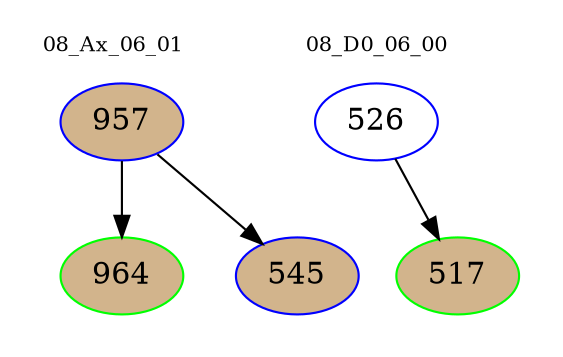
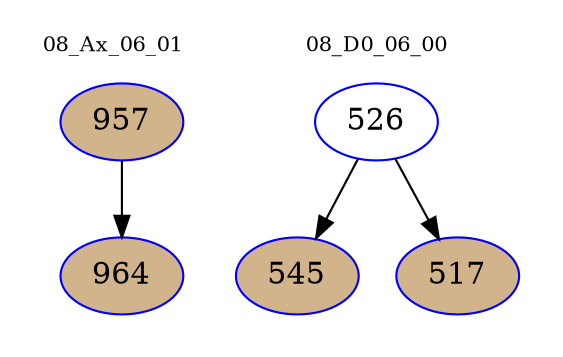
edge "957" -> "545": now "526" -> "545"
node "964": color green -> blue
node "517": color green -> blue
